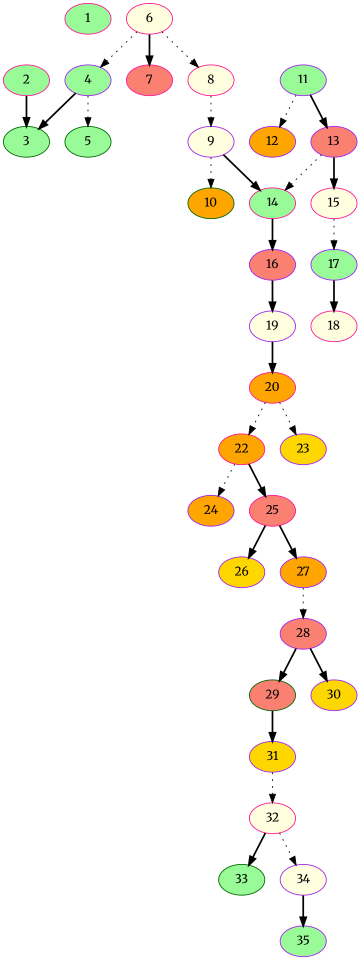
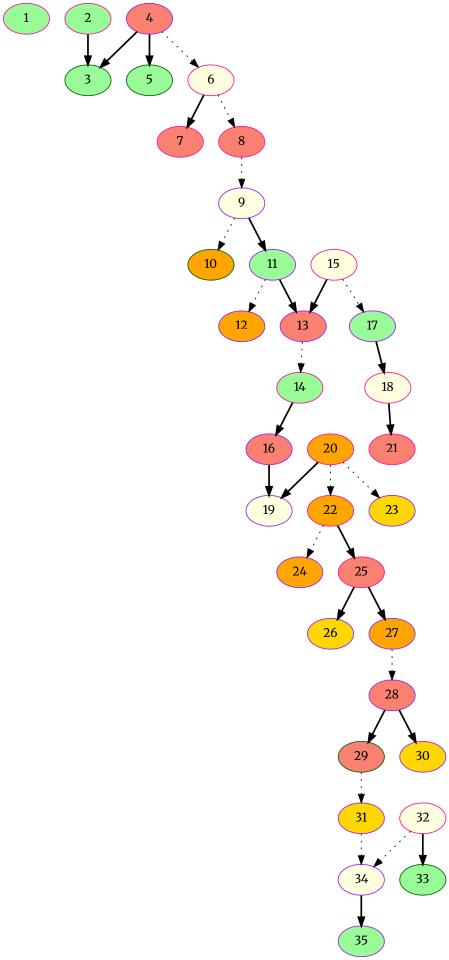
edge "6" -> "4": reversed
node "4": fillcolor palegreen -> salmon
node "8": fillcolor lightyellow -> salmon
edge "4" -> "5": style dotted -> bold
edge "13" -> "15": reversed
edge "9" -> "14": now "9" -> "11"
edge "19" -> "20": reversed
node "21": added
edge "29" -> "31": style bold -> dotted
edge "31" -> "32": now "31" -> "34"
